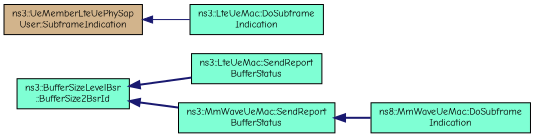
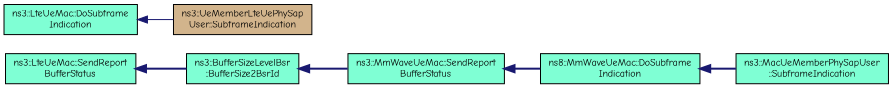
edge "ns3::LteUeMac::DoSubframe Indication" -> "ns3::UeMemberLteUePhySap User::SubframeIndication": reversed
node "ns3::MacUeMemberPhySapUser ::SubframeIndication": added
edge "ns3::LteUeMac::SendReport BufferStatus" -> "ns3::BufferSizeLevelBsr ::BufferSize2BsrId": reversed
